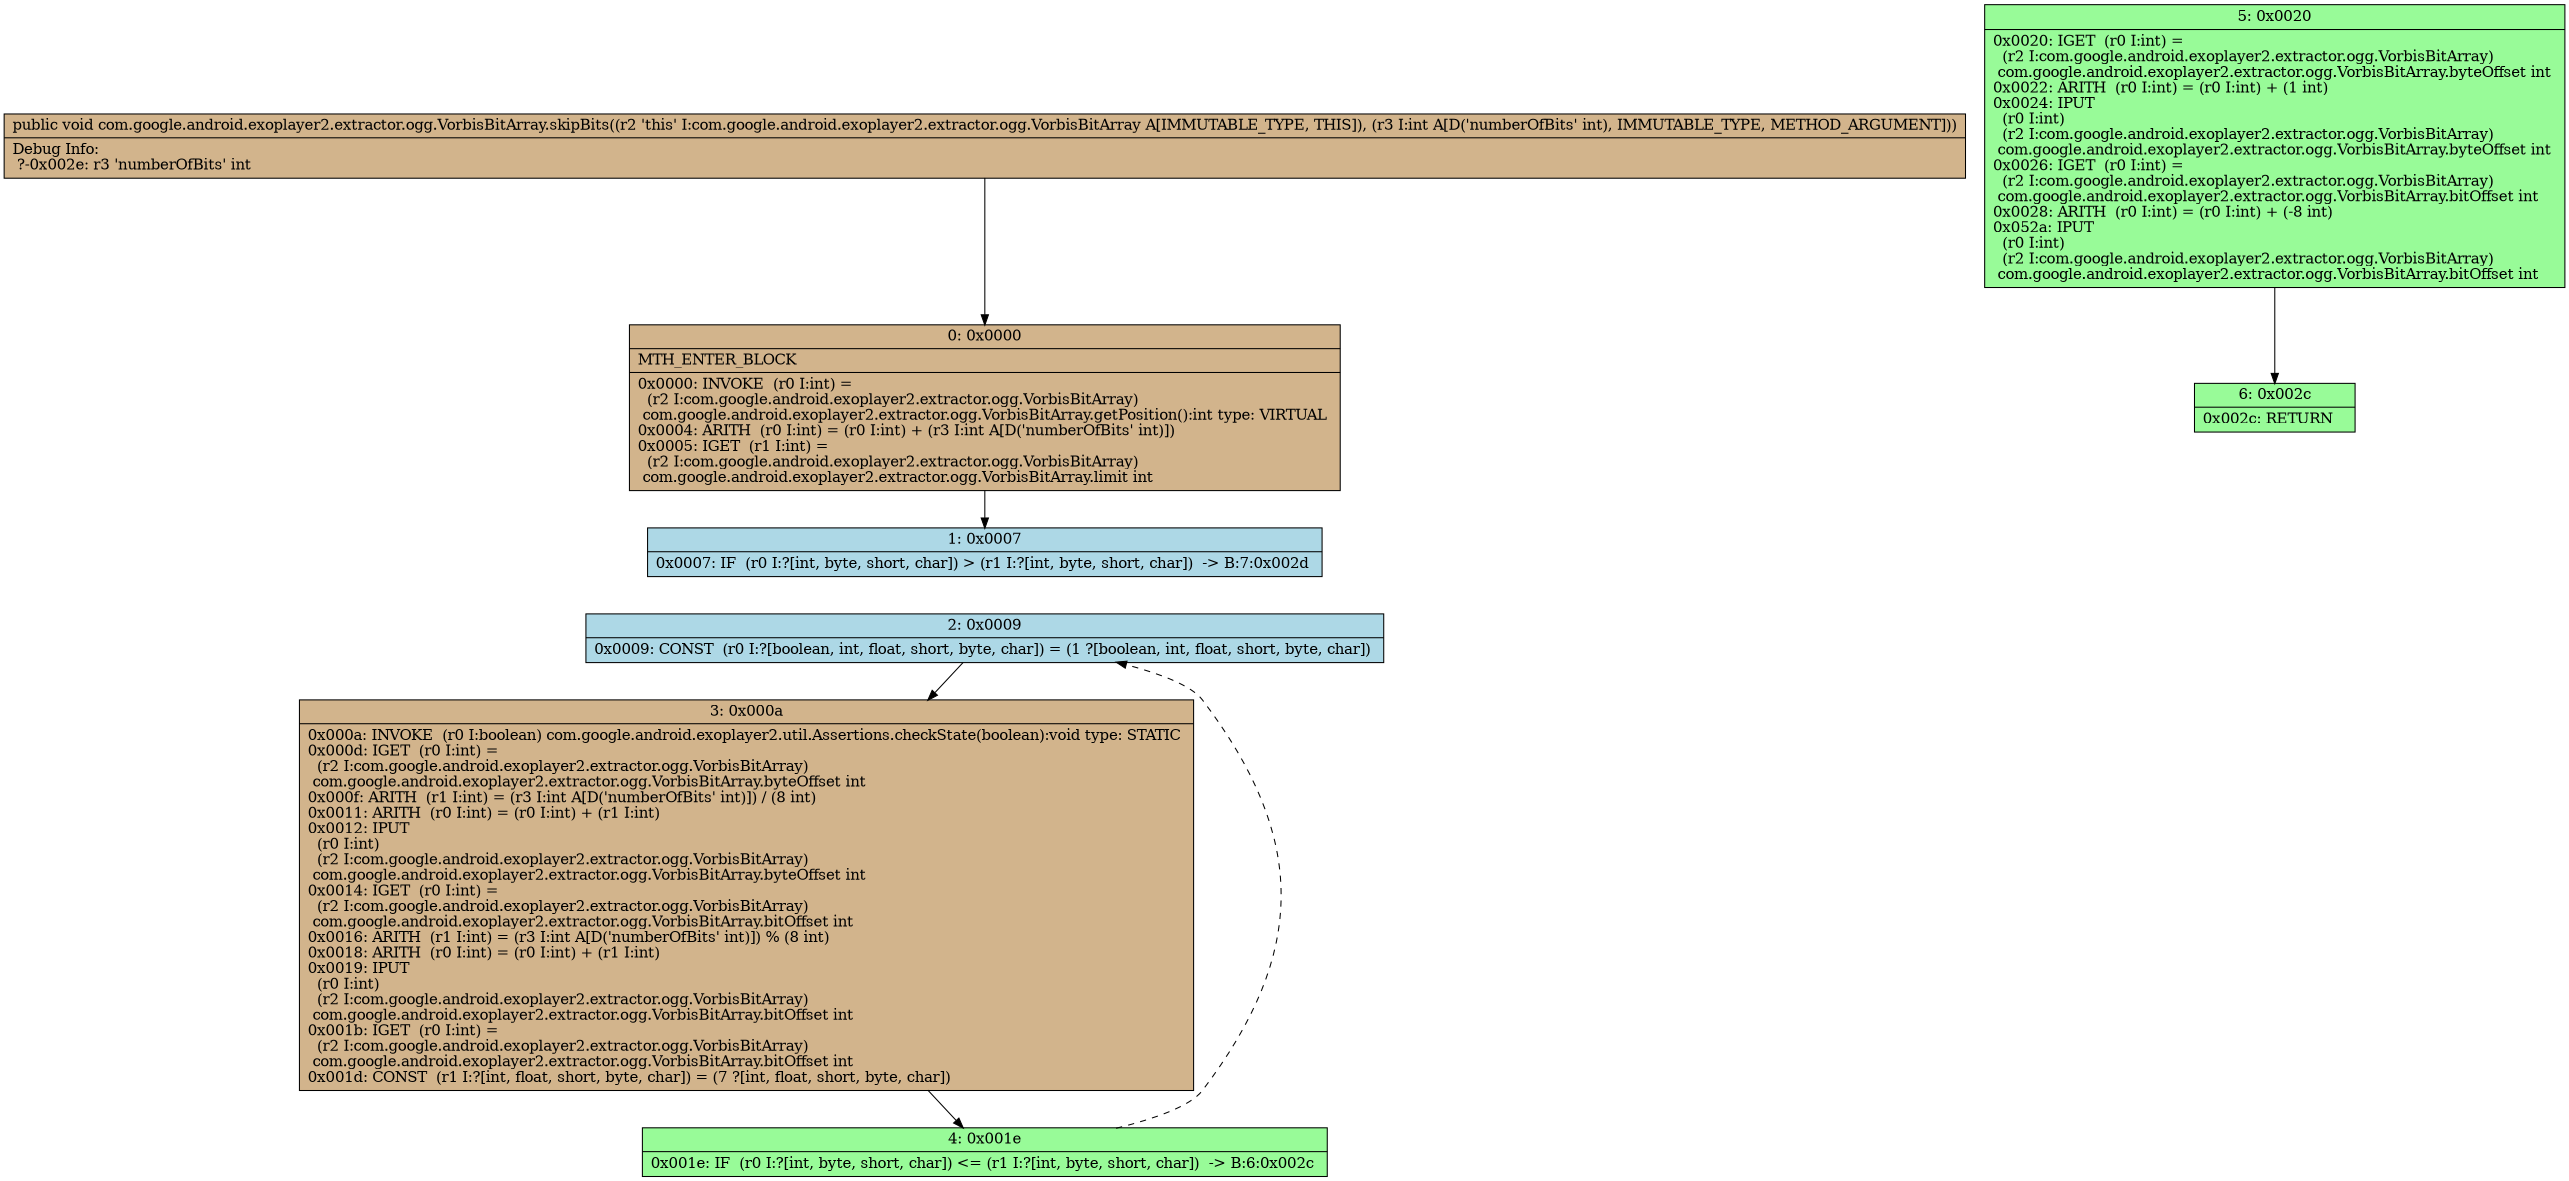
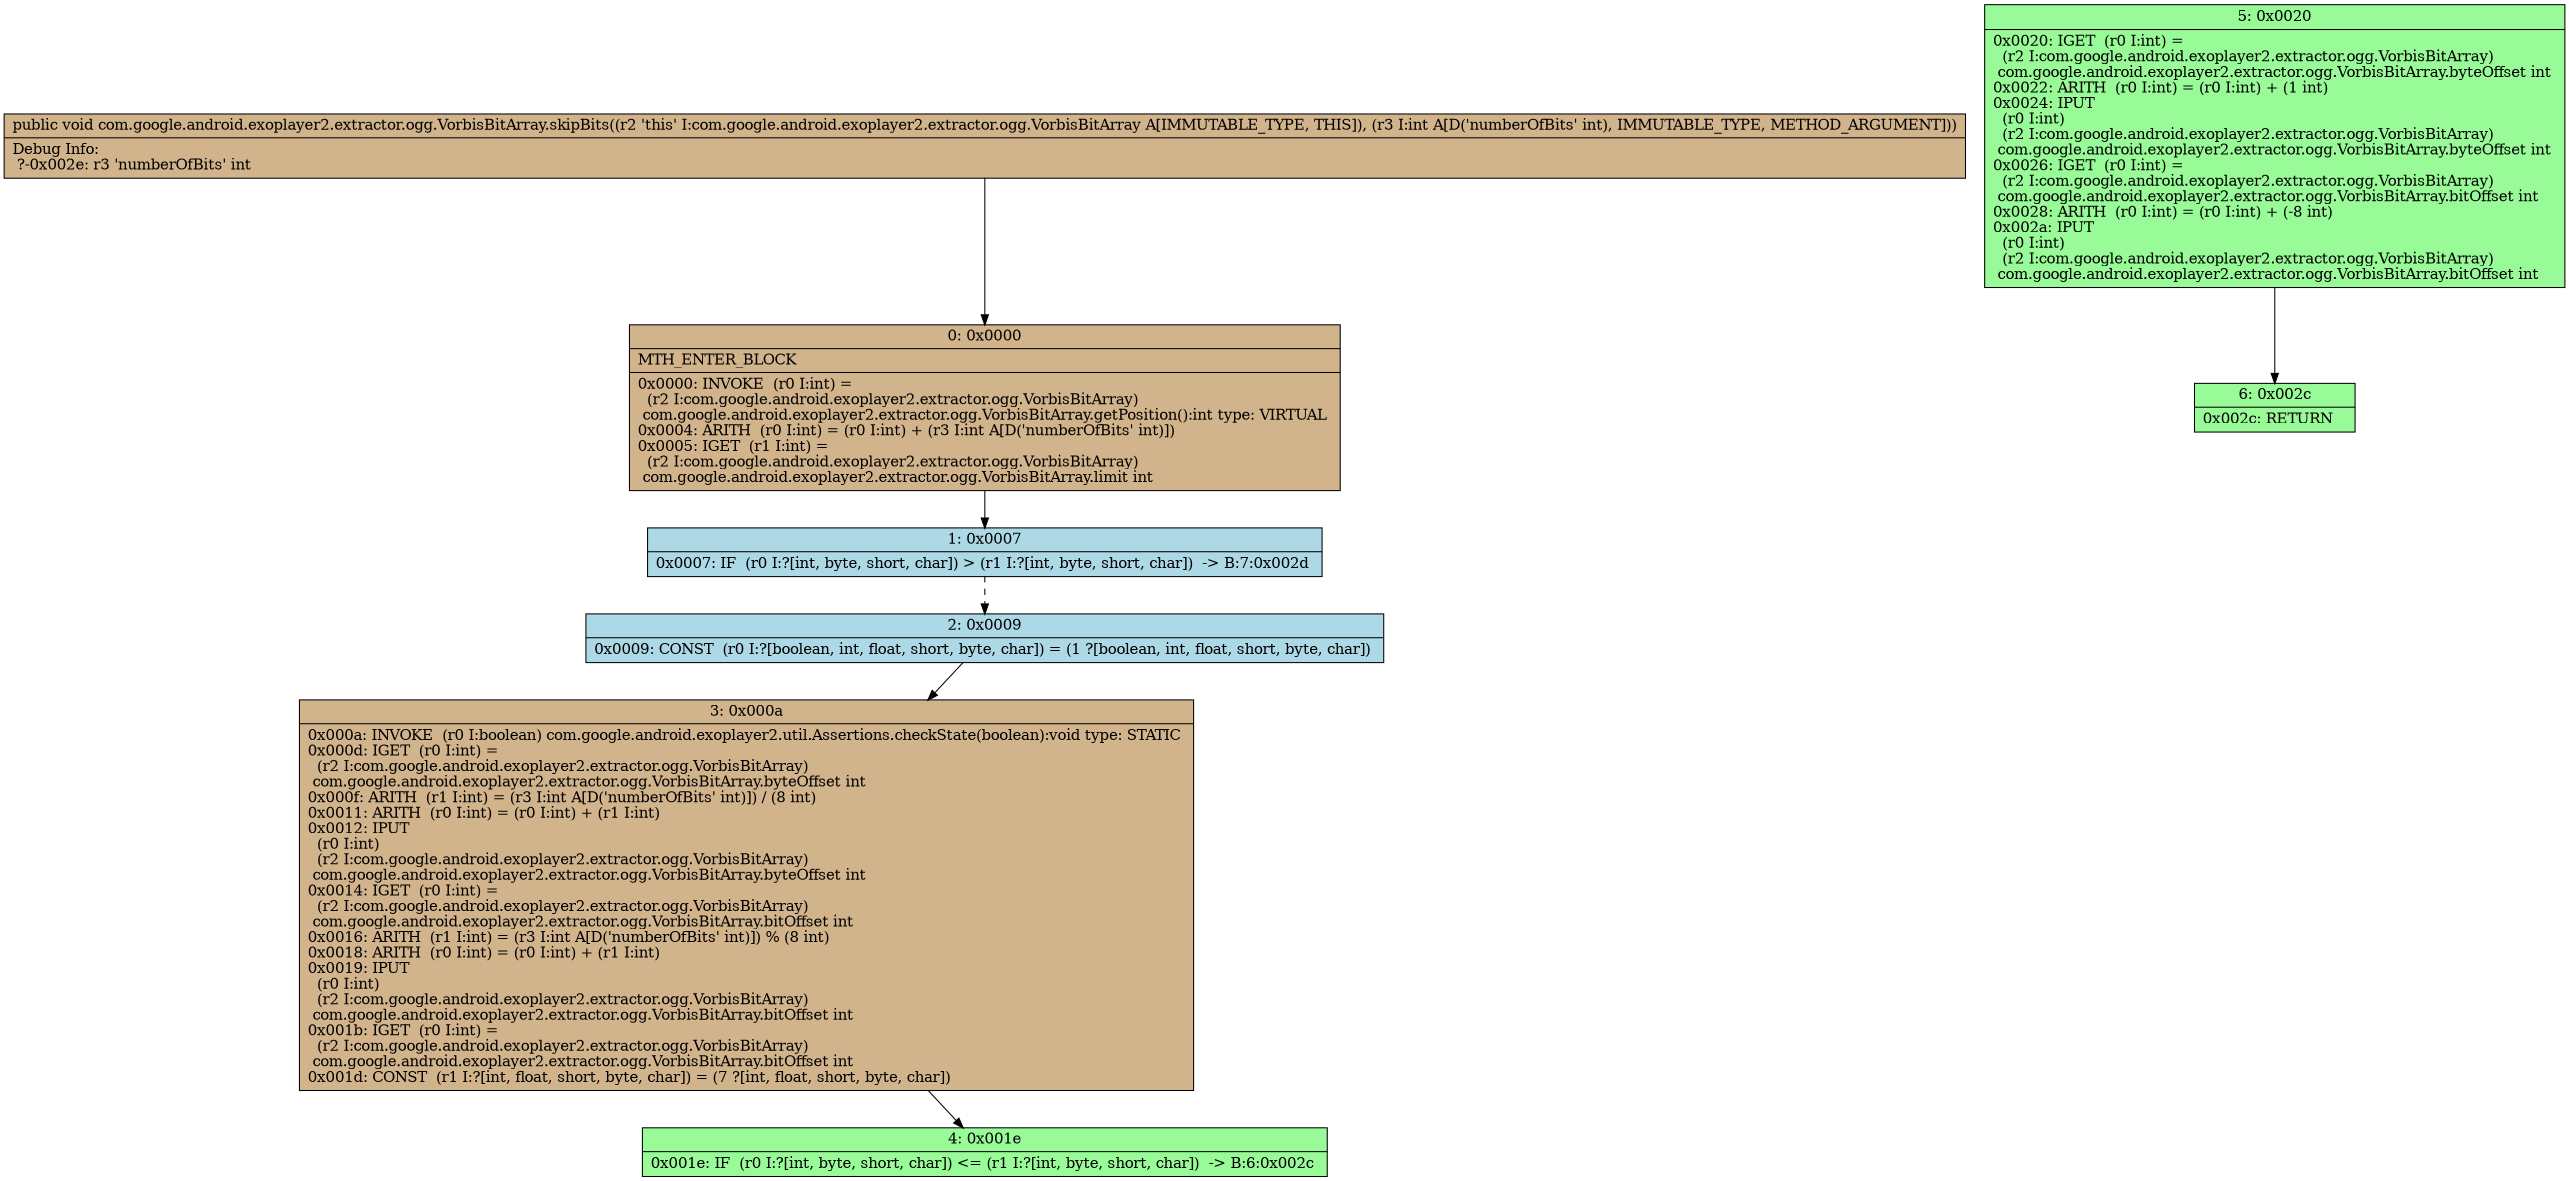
node "5: 0x0020": text "0x052a: IPUT" -> "0x002a: IPUT"
edge "4: 0x001e" -> "2: 0x0009": now "1: 0x0007" -> "2: 0x0009"
